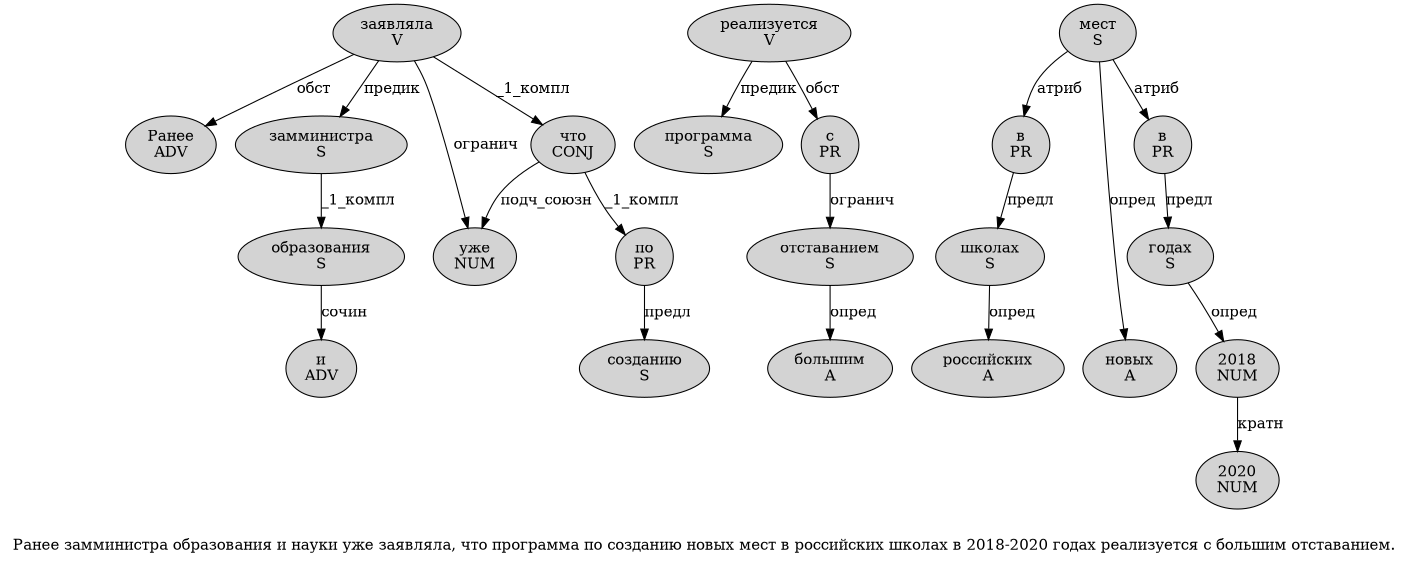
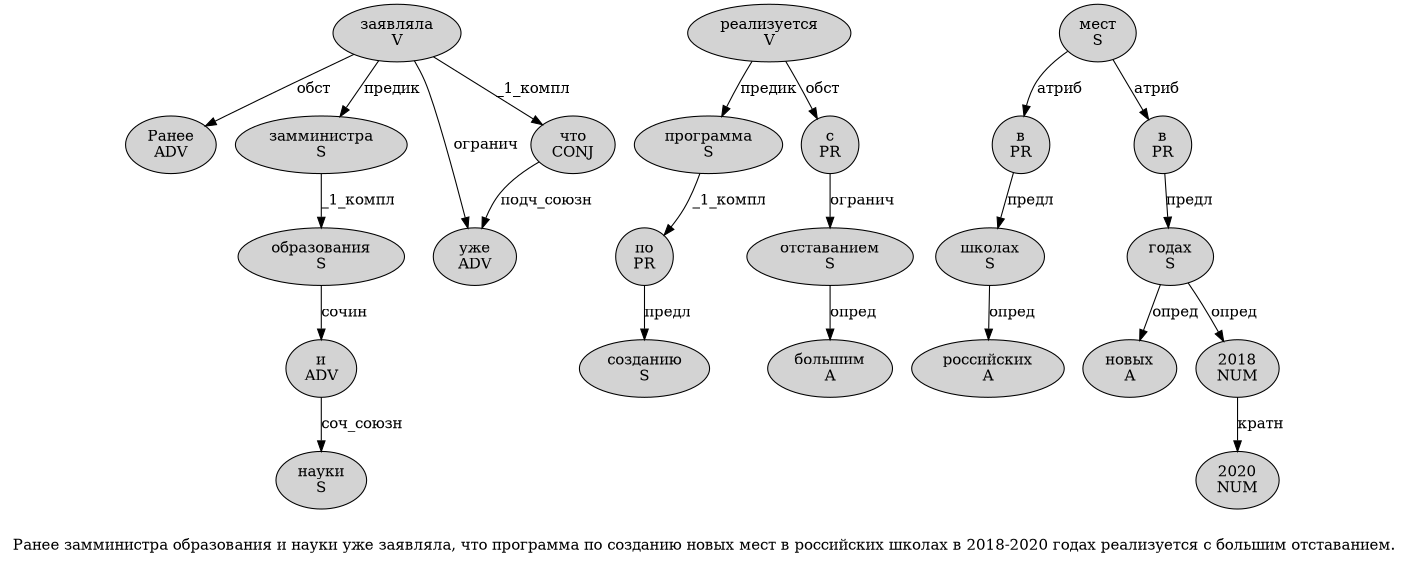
edge "мест S" -> "новых A": now "годах S" -> "новых A"
edge "что CONJ" -> "по PR": now "программа S" -> "по PR"
node "уже NUM": label "уже NUM" -> "уже ADV"
node "науки S": added
